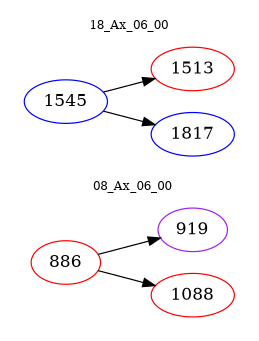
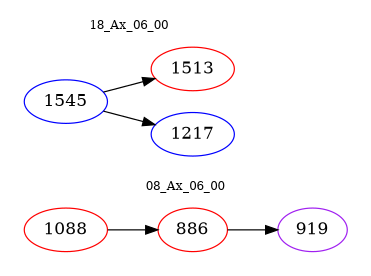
node "1817": label "1817" -> "1217"
edge "886" -> "1088": reversed
